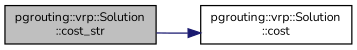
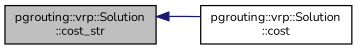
edge "pgrouting::vrp::Solution ::cost_str" -> "pgrouting::vrp::Solution ::cost": reversed
